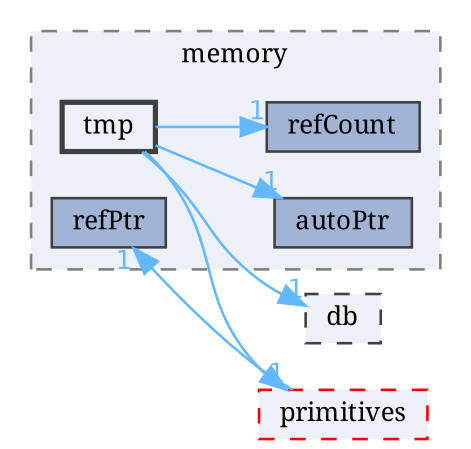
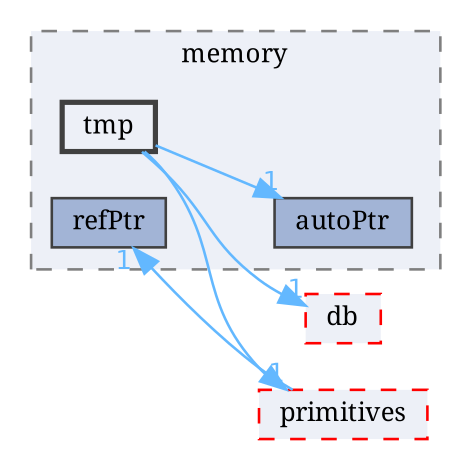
node "refCount": removed
node "db": color grey25 -> red
